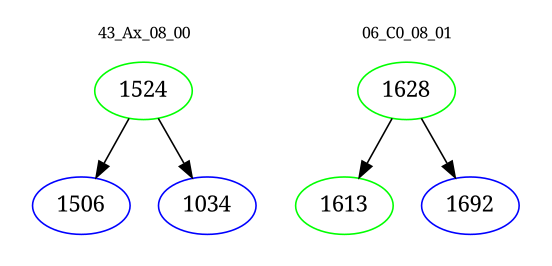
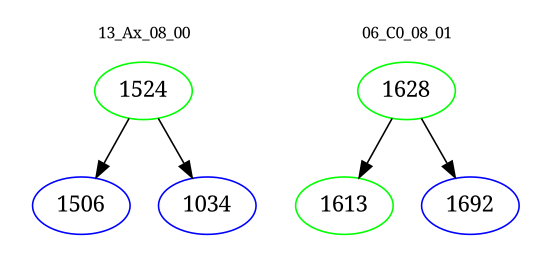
cluster "43_Ax_08_00": label "43_Ax_08_00" -> "13_Ax_08_00"
